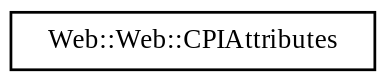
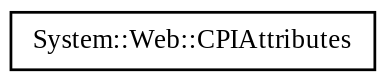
node "Web::Web::CPIAttributes": label "Web::Web::CPIAttributes" -> "System::Web::CPIAttributes"
